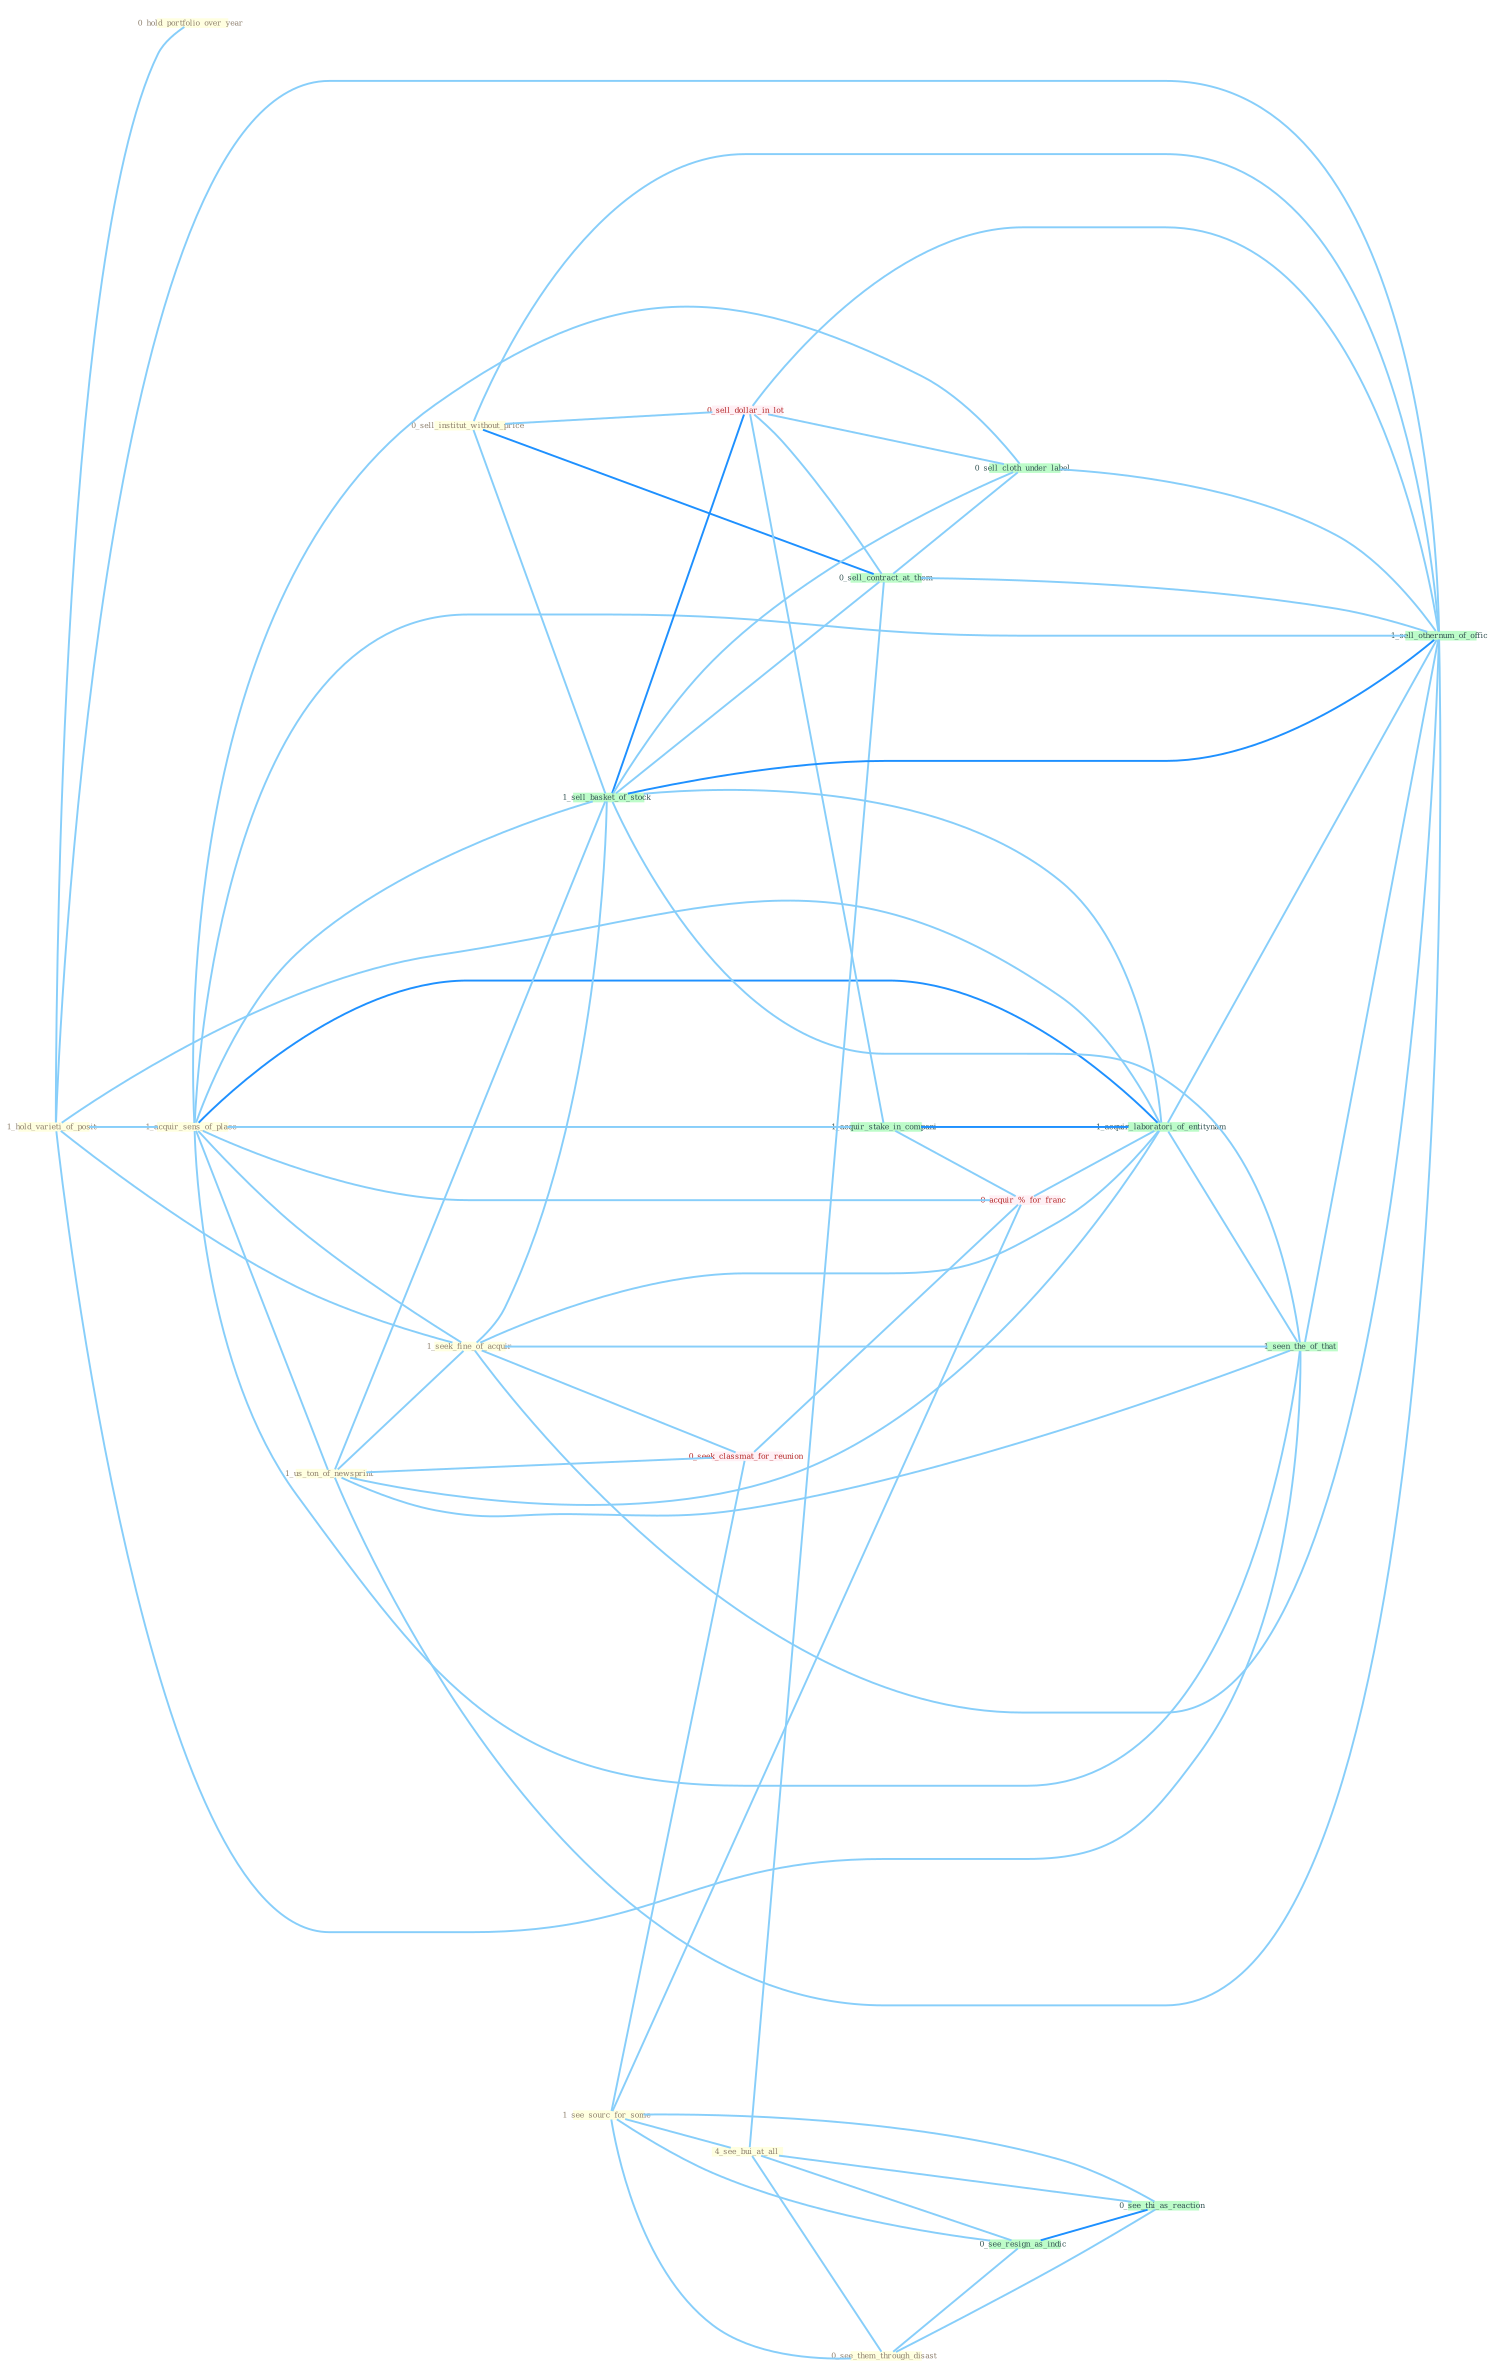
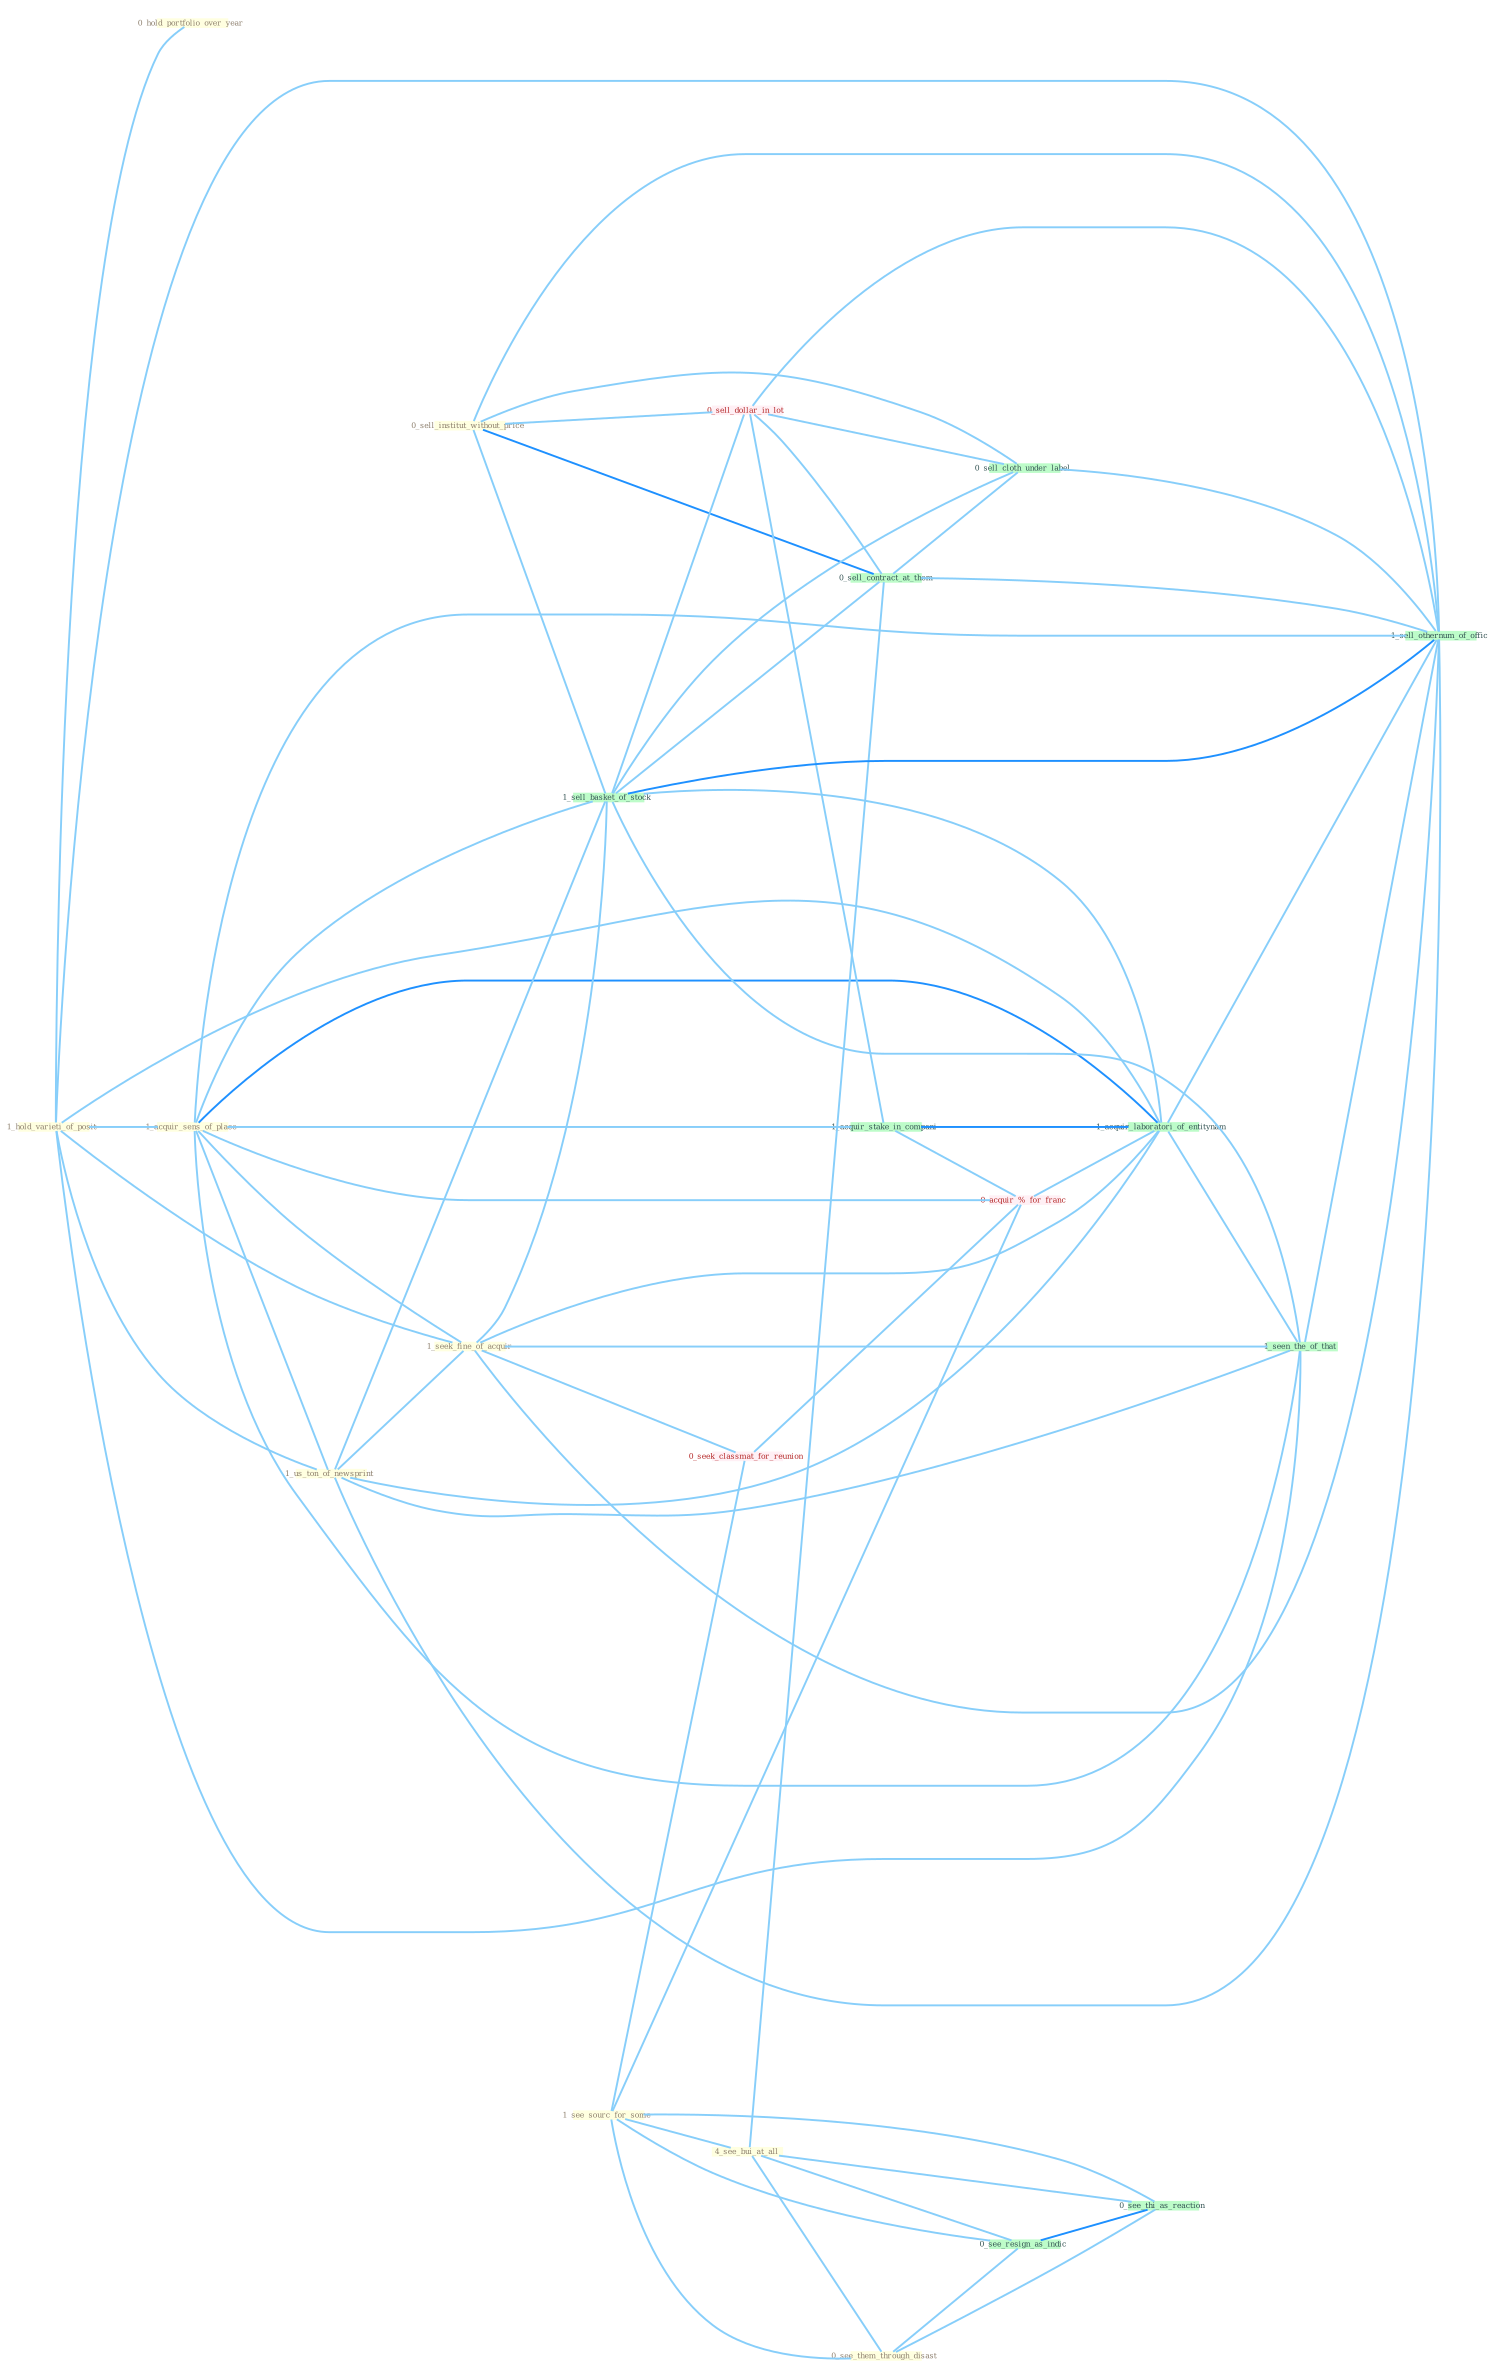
edge "0_sell_cloth_under_label" -- "1_acquir_sens_of_place": now "0_sell_cloth_under_label" -- "0_sell_institut_without_price"
edge "0_sell_dollar_in_lot" -- "1_sell_basket_of_stock": color #1e90ff -> #87cefa
edge "0_seek_classmat_for_reunion" -- "1_us_ton_of_newsprint": now "1_hold_varieti_of_posit" -- "1_us_ton_of_newsprint"
